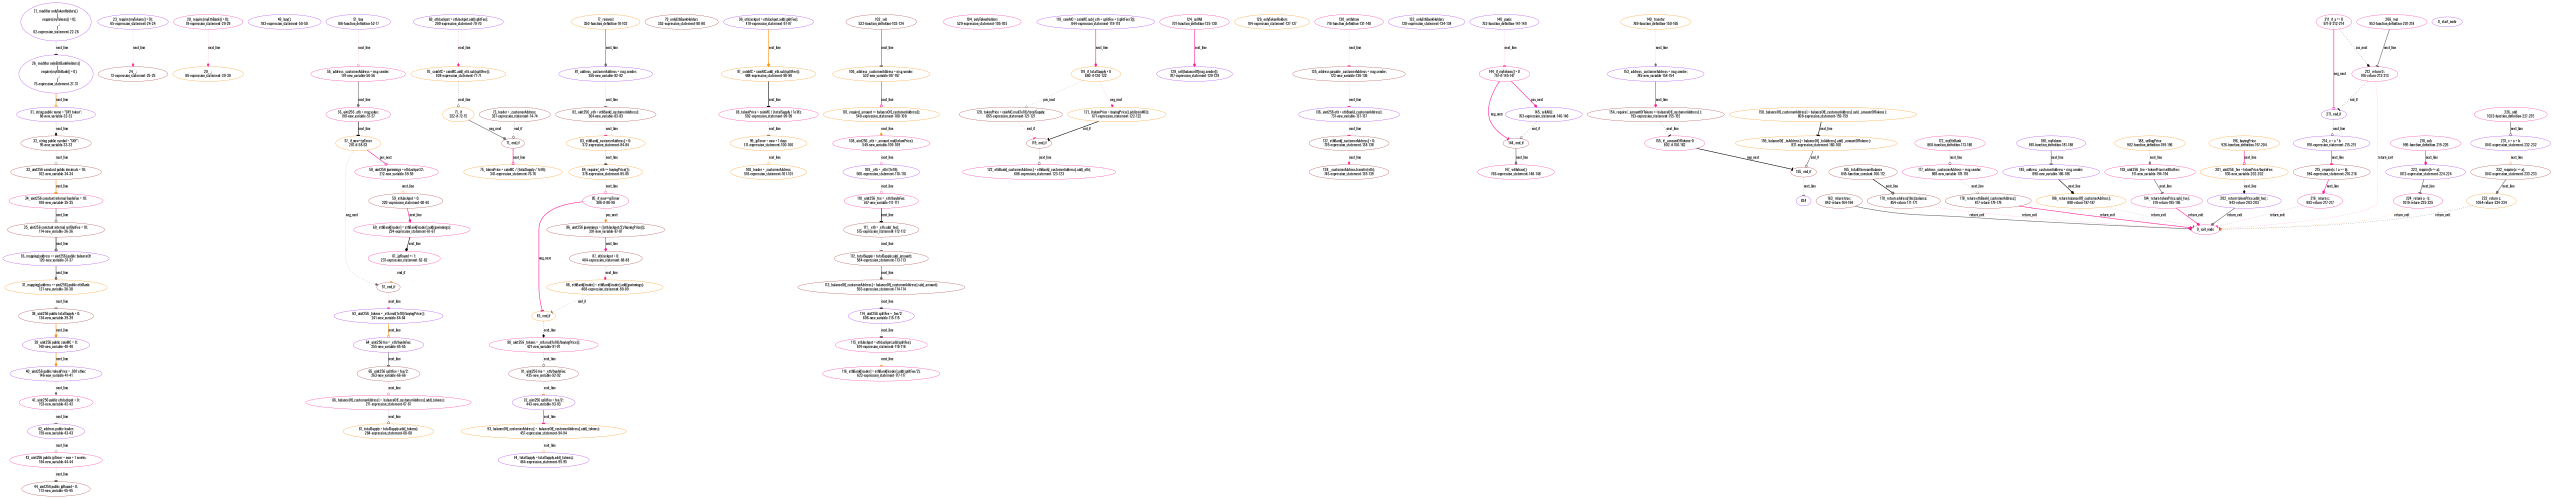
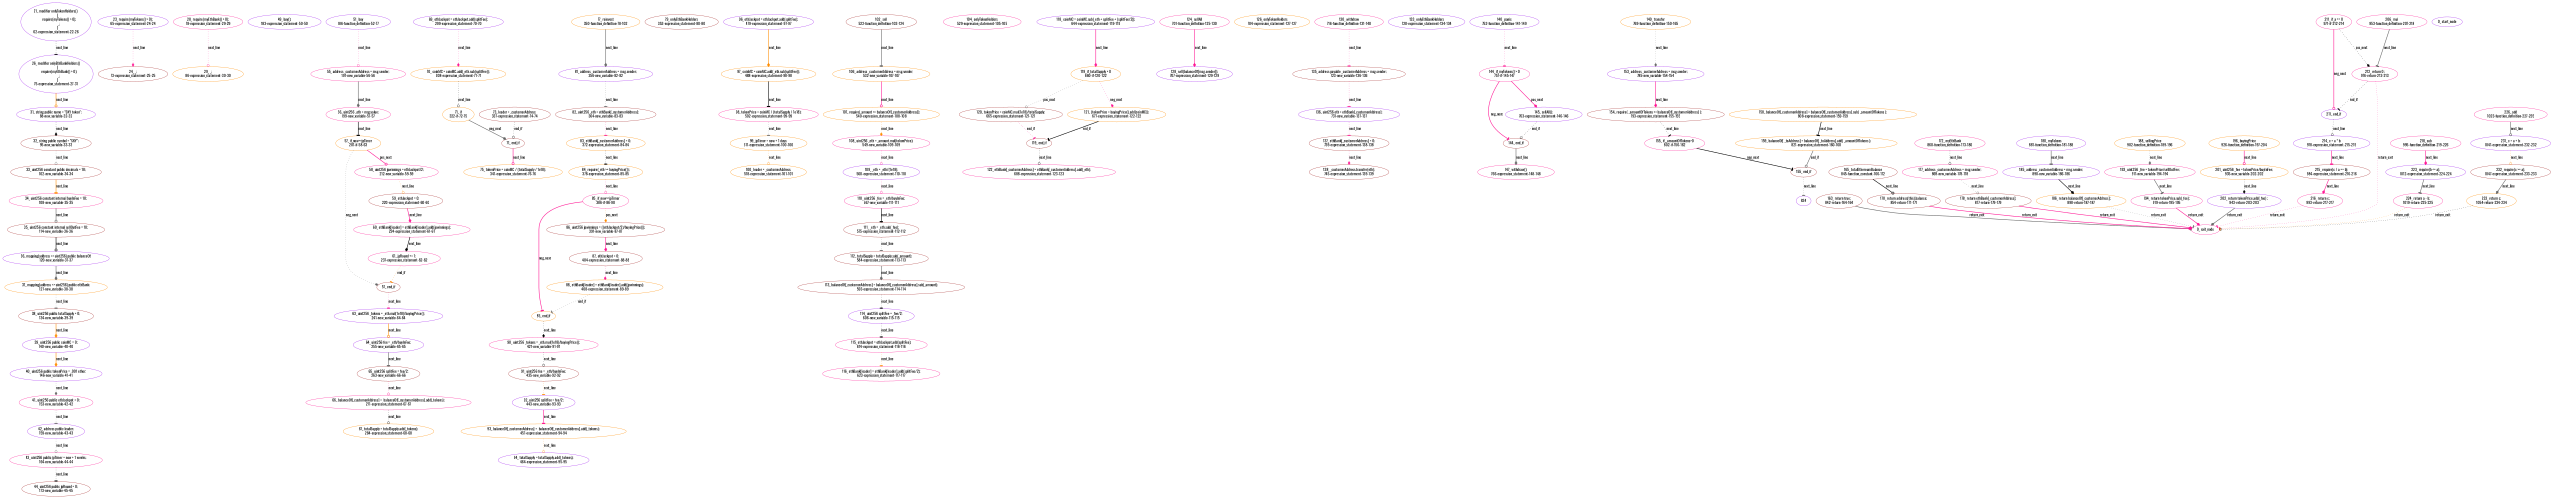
edge "28_ require(myEthBank() > 0); 78-expression_statement-29-29" -> "29_ _; 86-expression_statement-30-30": arrowhead diamond -> odot
edge "170_ return address(this).balance; 854-return-171-171" -> "0_ exit_node": style dotted -> bold
